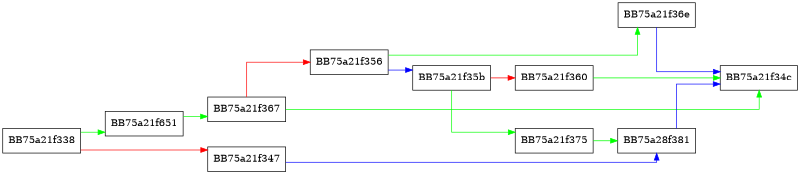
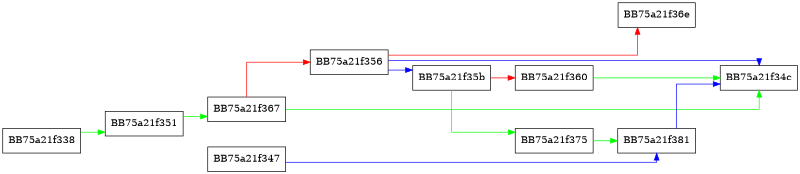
edge "BB75a21f356" -> "BB75a21f36e": color green -> red
edge "BB75a21f36e" -> "BB75a21f34c": now "BB75a21f356" -> "BB75a21f34c"
node "BB75a21f651": label "BB75a21f651" -> "BB75a21f351"
node "BB75a28f381": label "BB75a28f381" -> "BB75a21f381"
edge "BB75a21f338" -> "BB75a21f347": removed
